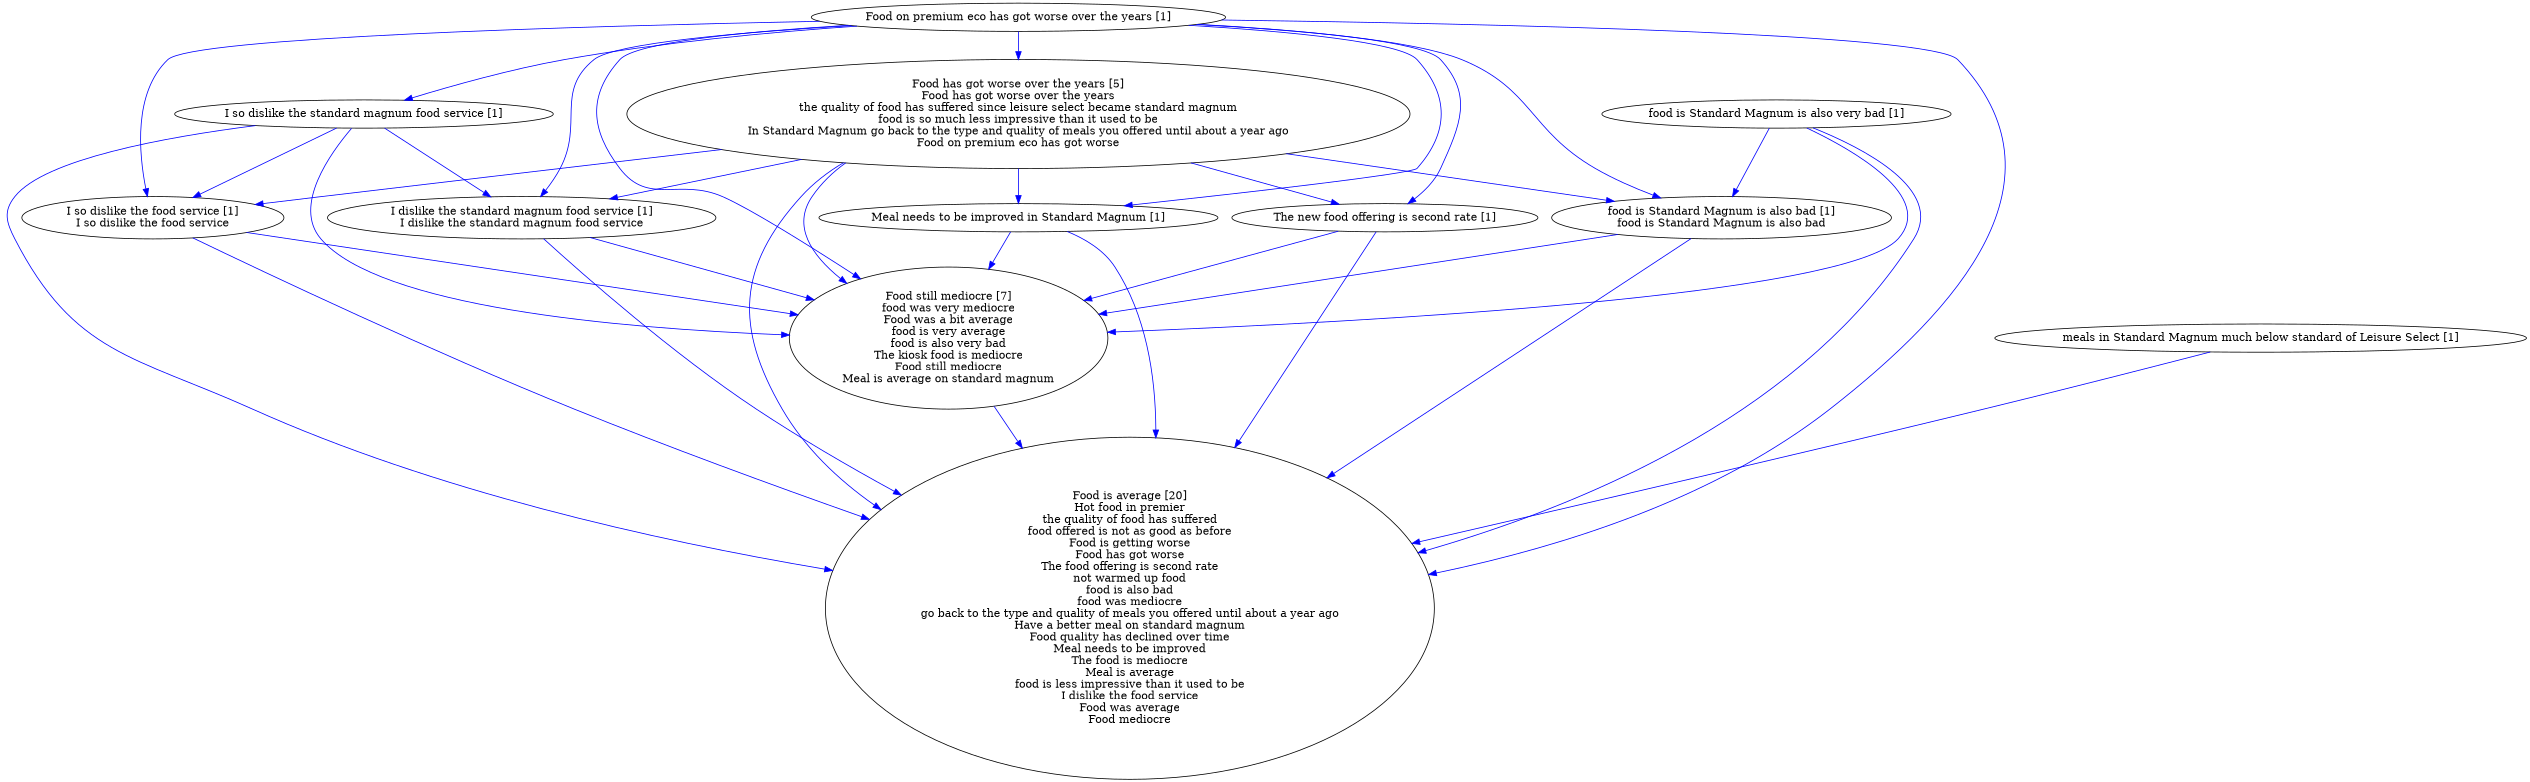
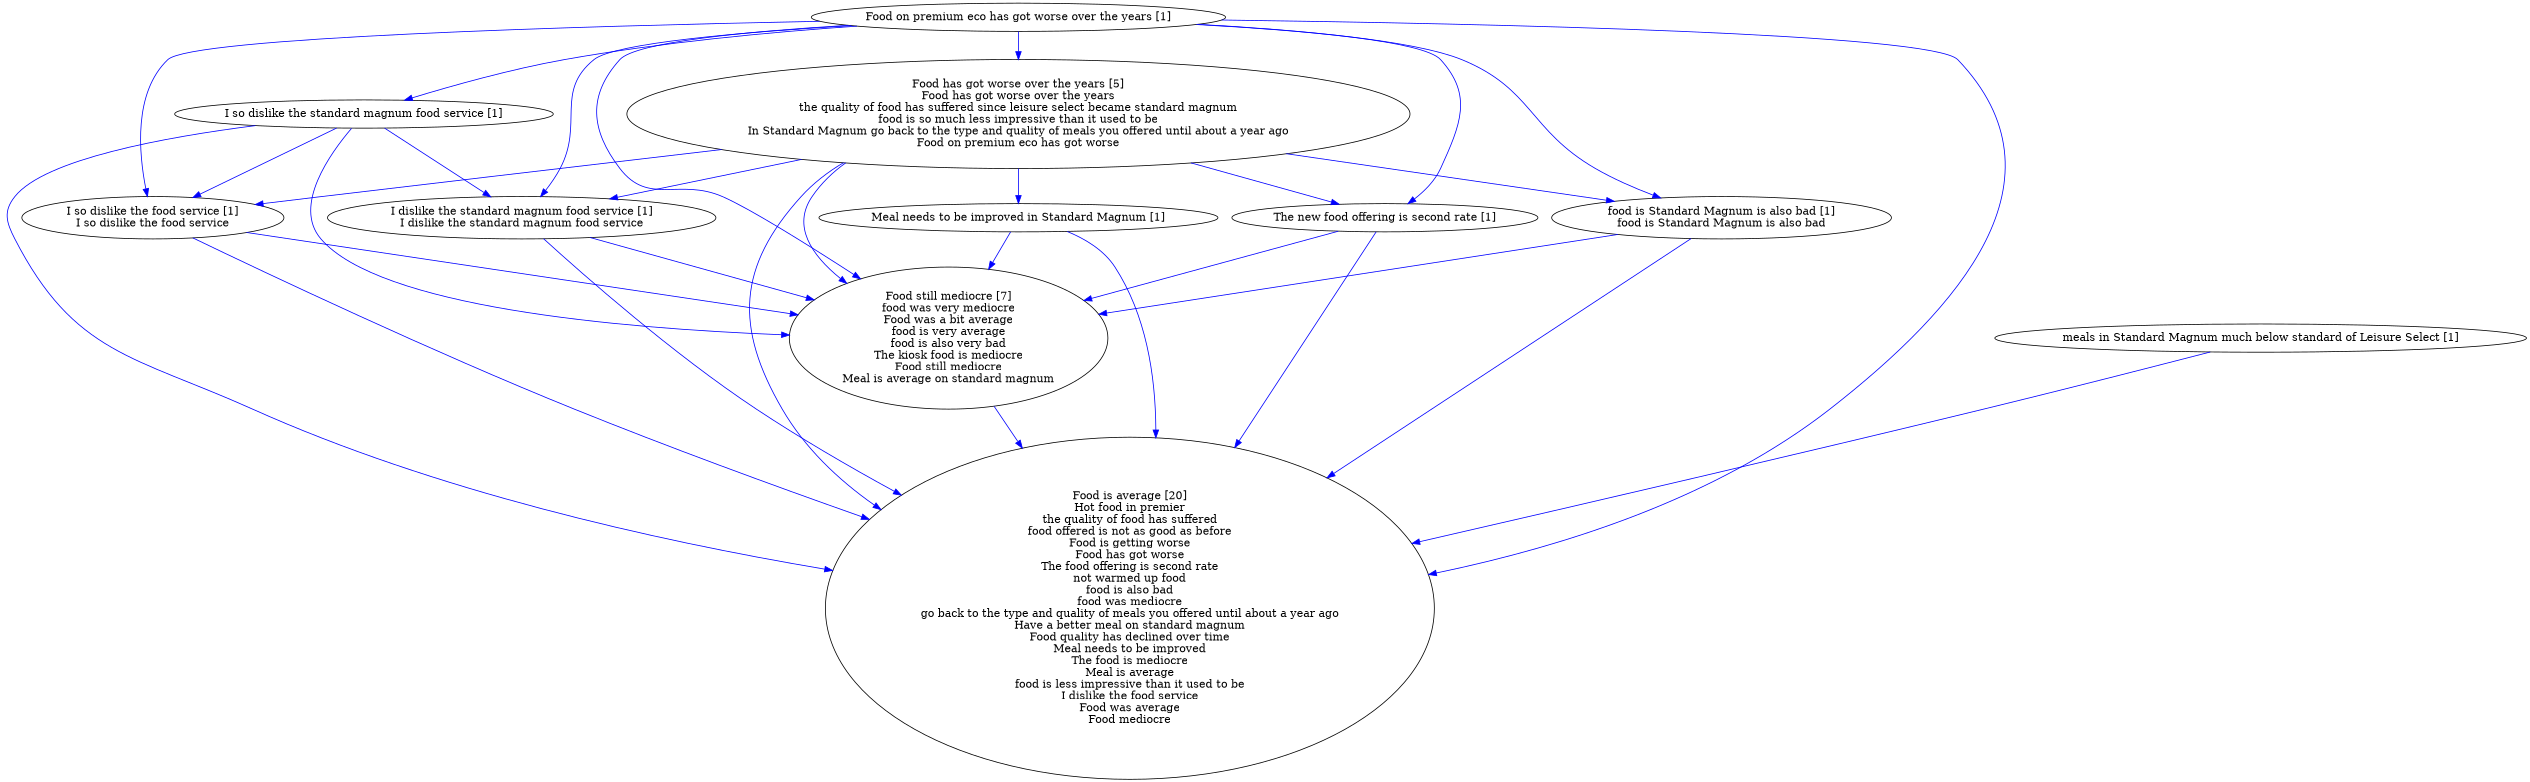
node "food is Standard Magnum is also very bad [1]": removed
edge "Food on premium eco has got worse over the years [1]" -> "Meal needs to be improved in Standard Magnum [1]": removed
